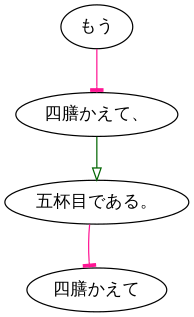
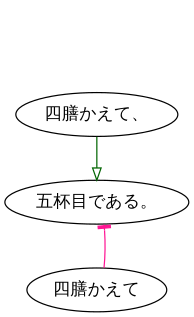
node "もう": removed
edge "五杯目である。" -> "四膳かえて": reversed
